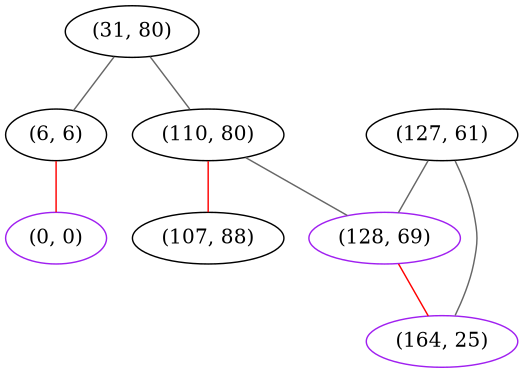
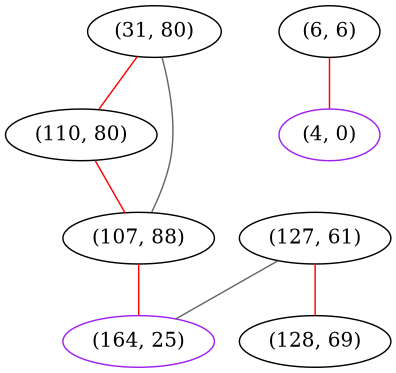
edge "(31, 80)" -- "(110, 80)": color gray40 -> red
edge "(31, 80)" -- "(6, 6)": now "(31, 80)" -- "(107, 88)"
edge "(110, 80)" -- "(128, 69)": removed
edge "(127, 61)" -- "(128, 69)": color gray40 -> red
node "(0, 0)": label "(0, 0)" -> "(4, 0)"
node "(128, 69)": color purple -> black
edge "(128, 69)" -- "(164, 25)": now "(107, 88)" -- "(164, 25)"
